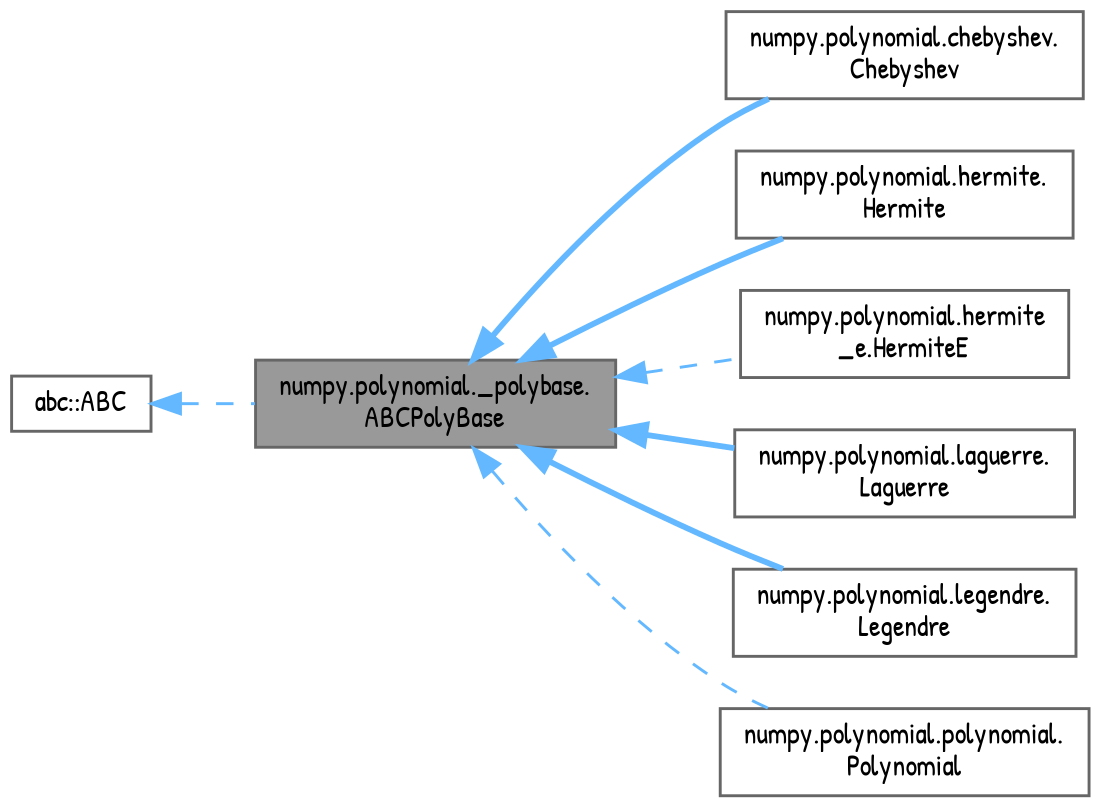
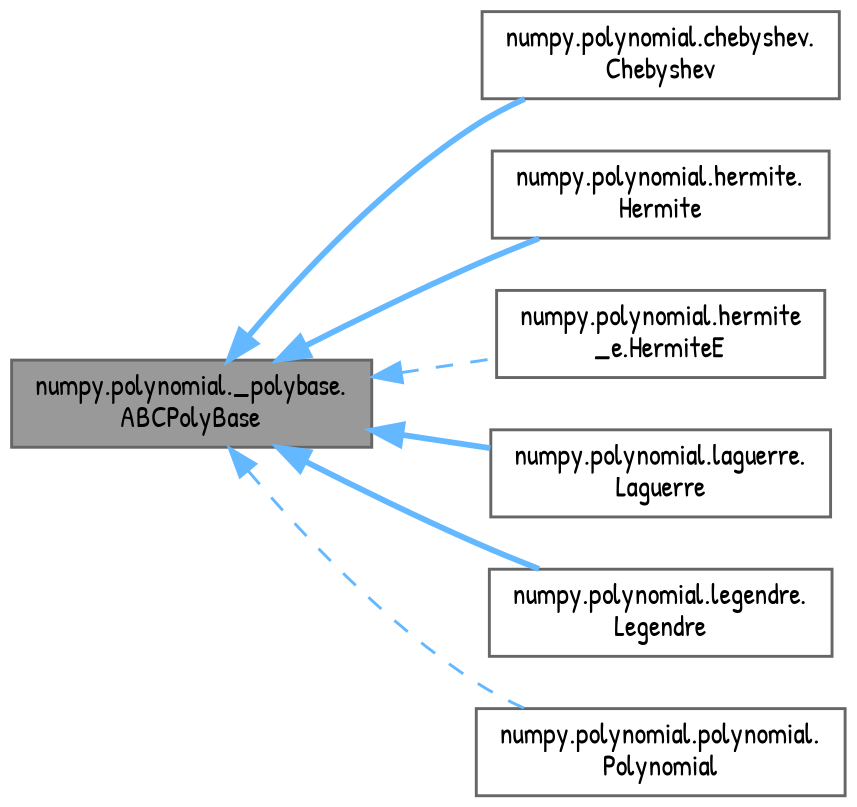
node "abc::ABC": removed
